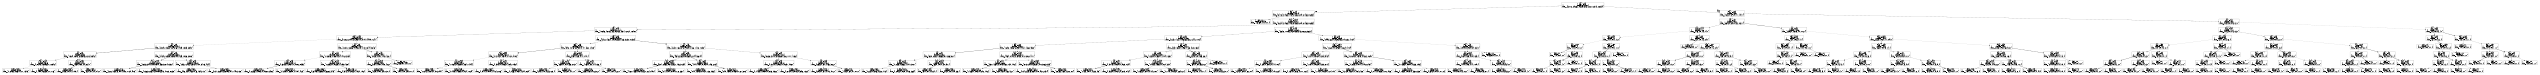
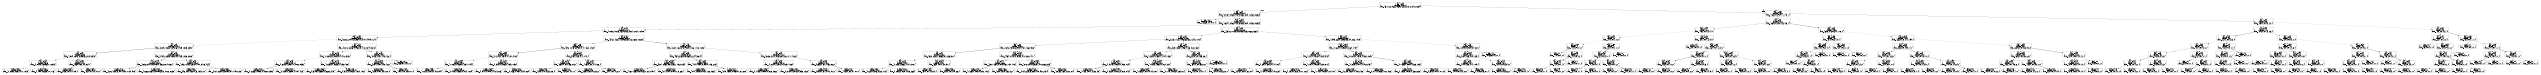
node "gini = 0.0 samples = 21 value = [35, 0, 0, 0, 0, 0, 0]": added
node "samples = 0.0 samples = 8 value = [15, 0, 0, 0, 0, 0, 0]": label "samples = 0.0 samples = 8 value = [15, 0, 0, 0, 0, 0, 0]" -> "gini = 0.0 samples = 8 value = [15, 0, 0, 0, 0, 0, 0]"
node "gini = 0.49 samples = 4 value = [4, 0, 0, 0, 0, 3, 0]": label "gini = 0.49 samples = 4 value = [4, 0, 0, 0, 0, 3, 0]" -> "gini = 0.49 value = 4 value = [4, 0, 0, 0, 0, 3, 0]"
node "gini = 0.142 samples = 402 value = [594, 0, 0, 1, 5, 43, 0]": added
node "gini = 0.0 samples = 6 value = [0, 0, 0, 0, 0, 0, 9]": label "gini = 0.0 samples = 6 value = [0, 0, 0, 0, 0, 0, 9]" -> "gini = 0.0 value = 6 value = [0, 0, 0, 0, 0, 0, 9]"
node "gini = 0.494 samples = 21 value = [15, 0, 0, 0, 0, 12, 0]": removed
